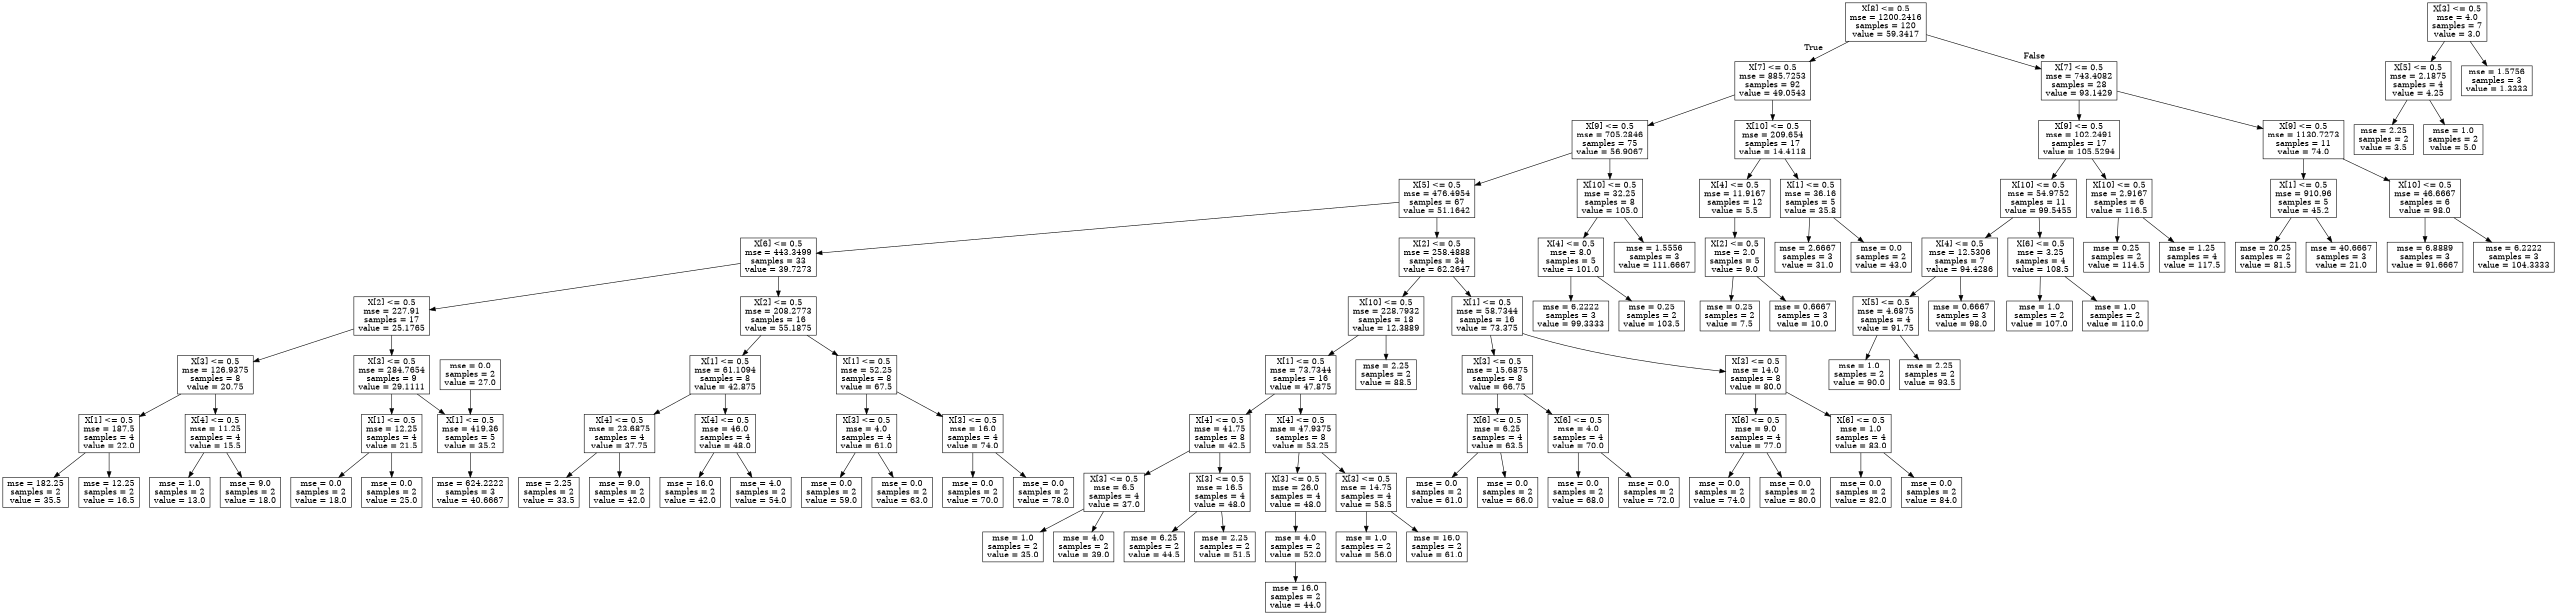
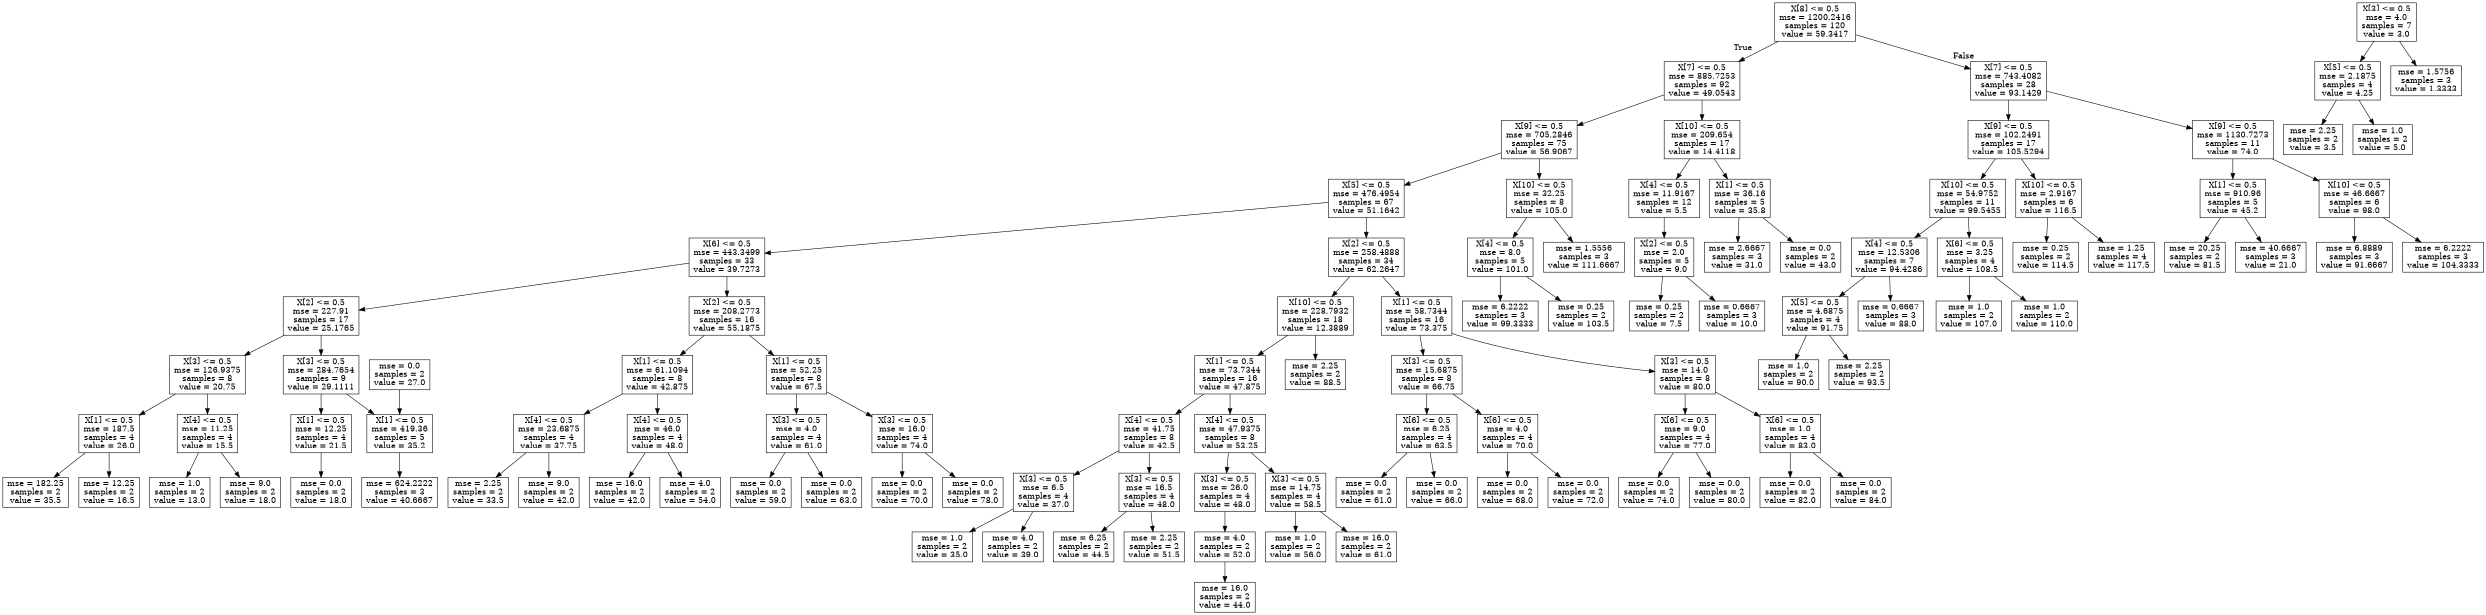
node "mse = 0.6667 samples = 3 value = 98.0": label "mse = 0.6667 samples = 3 value = 98.0" -> "mse = 0.6667 samples = 3 value = 88.0"
node "X[1] <= 0.5 mse = 187.5 samples = 4 value = 22.0": label "X[1] <= 0.5 mse = 187.5 samples = 4 value = 22.0" -> "X[1] <= 0.5 mse = 187.5 samples = 4 value = 26.0"
node "mse = 0.0 samples = 2 value = 25.0": removed
